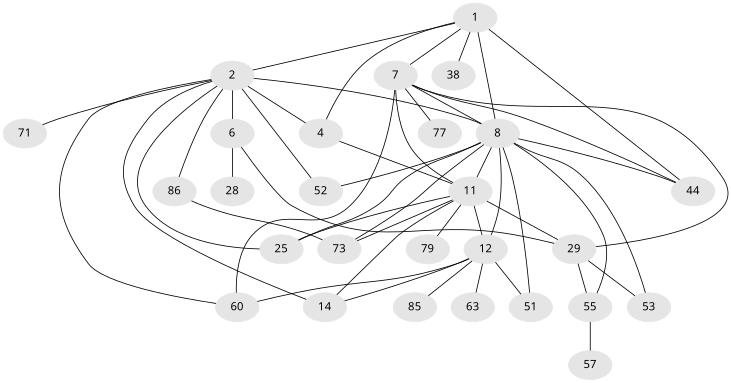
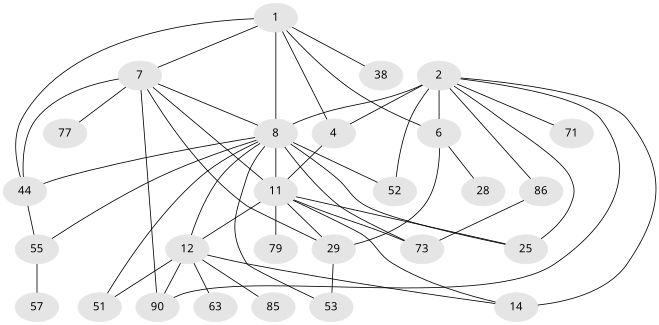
edge "1" -- "2": now "1" -- "6"
edge "29" -- "55": now "44" -- "55"
node "60": label "60" -> "90"
